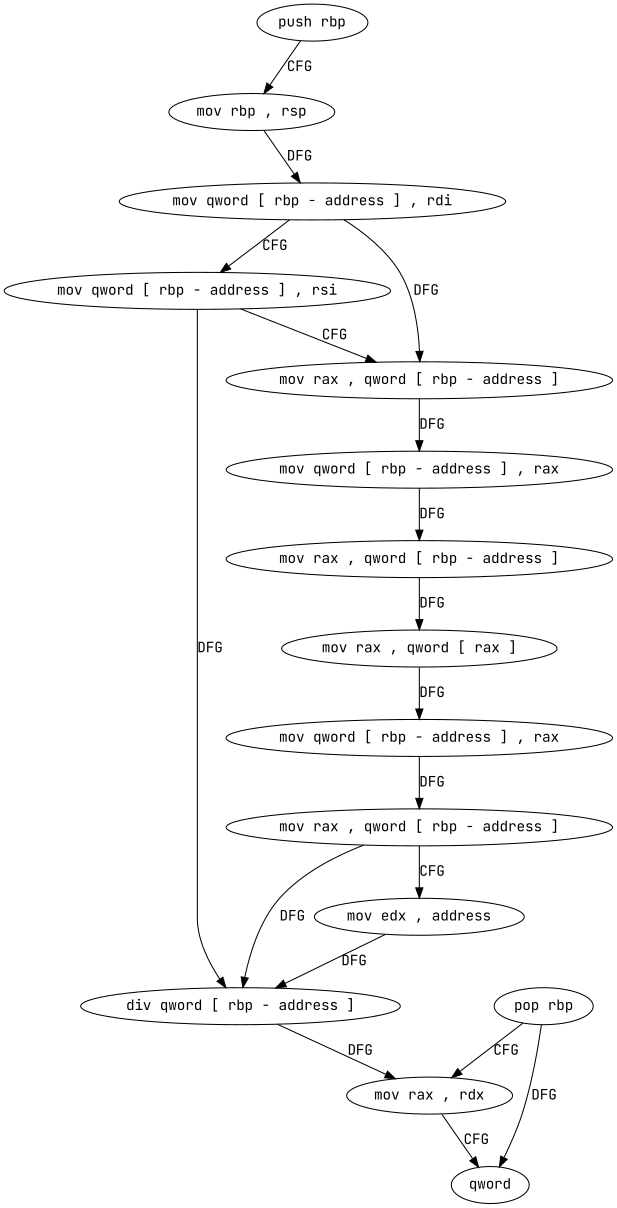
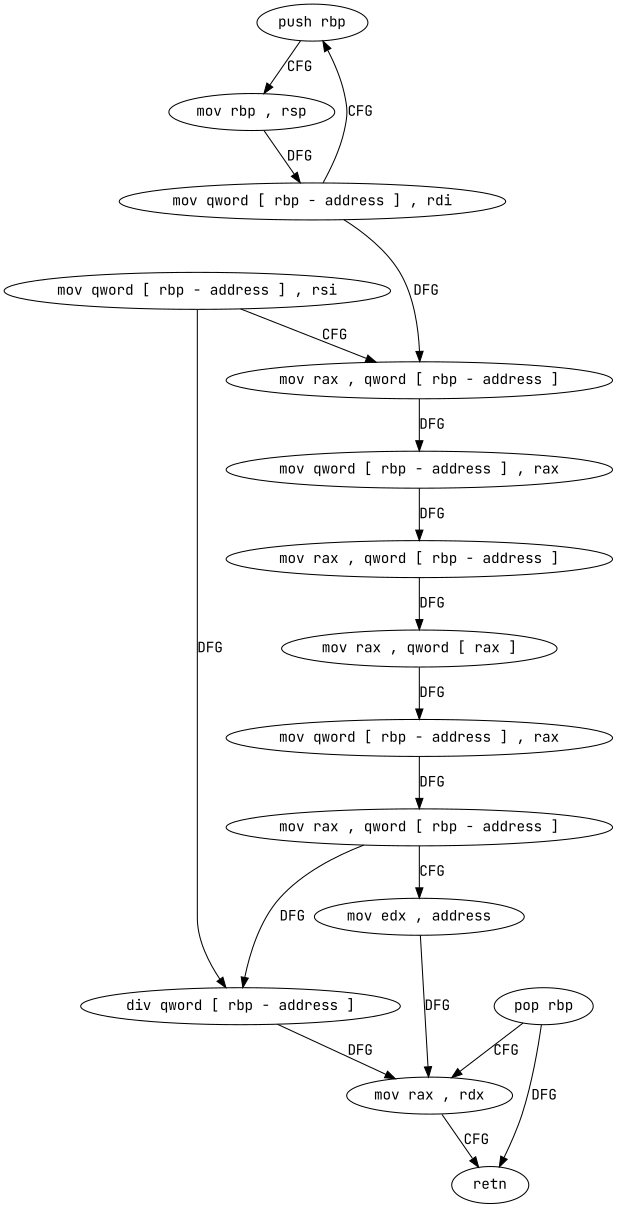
edge "mov qword [ rbp - address ] , rdi" -> "mov qword [ rbp - address ] , rsi": now "mov qword [ rbp - address ] , rdi" -> "push rbp"
edge "mov edx , address" -> "div qword [ rbp - address ]": now "mov edx , address" -> "mov rax , rdx"
node "qword": label "qword" -> "retn"
